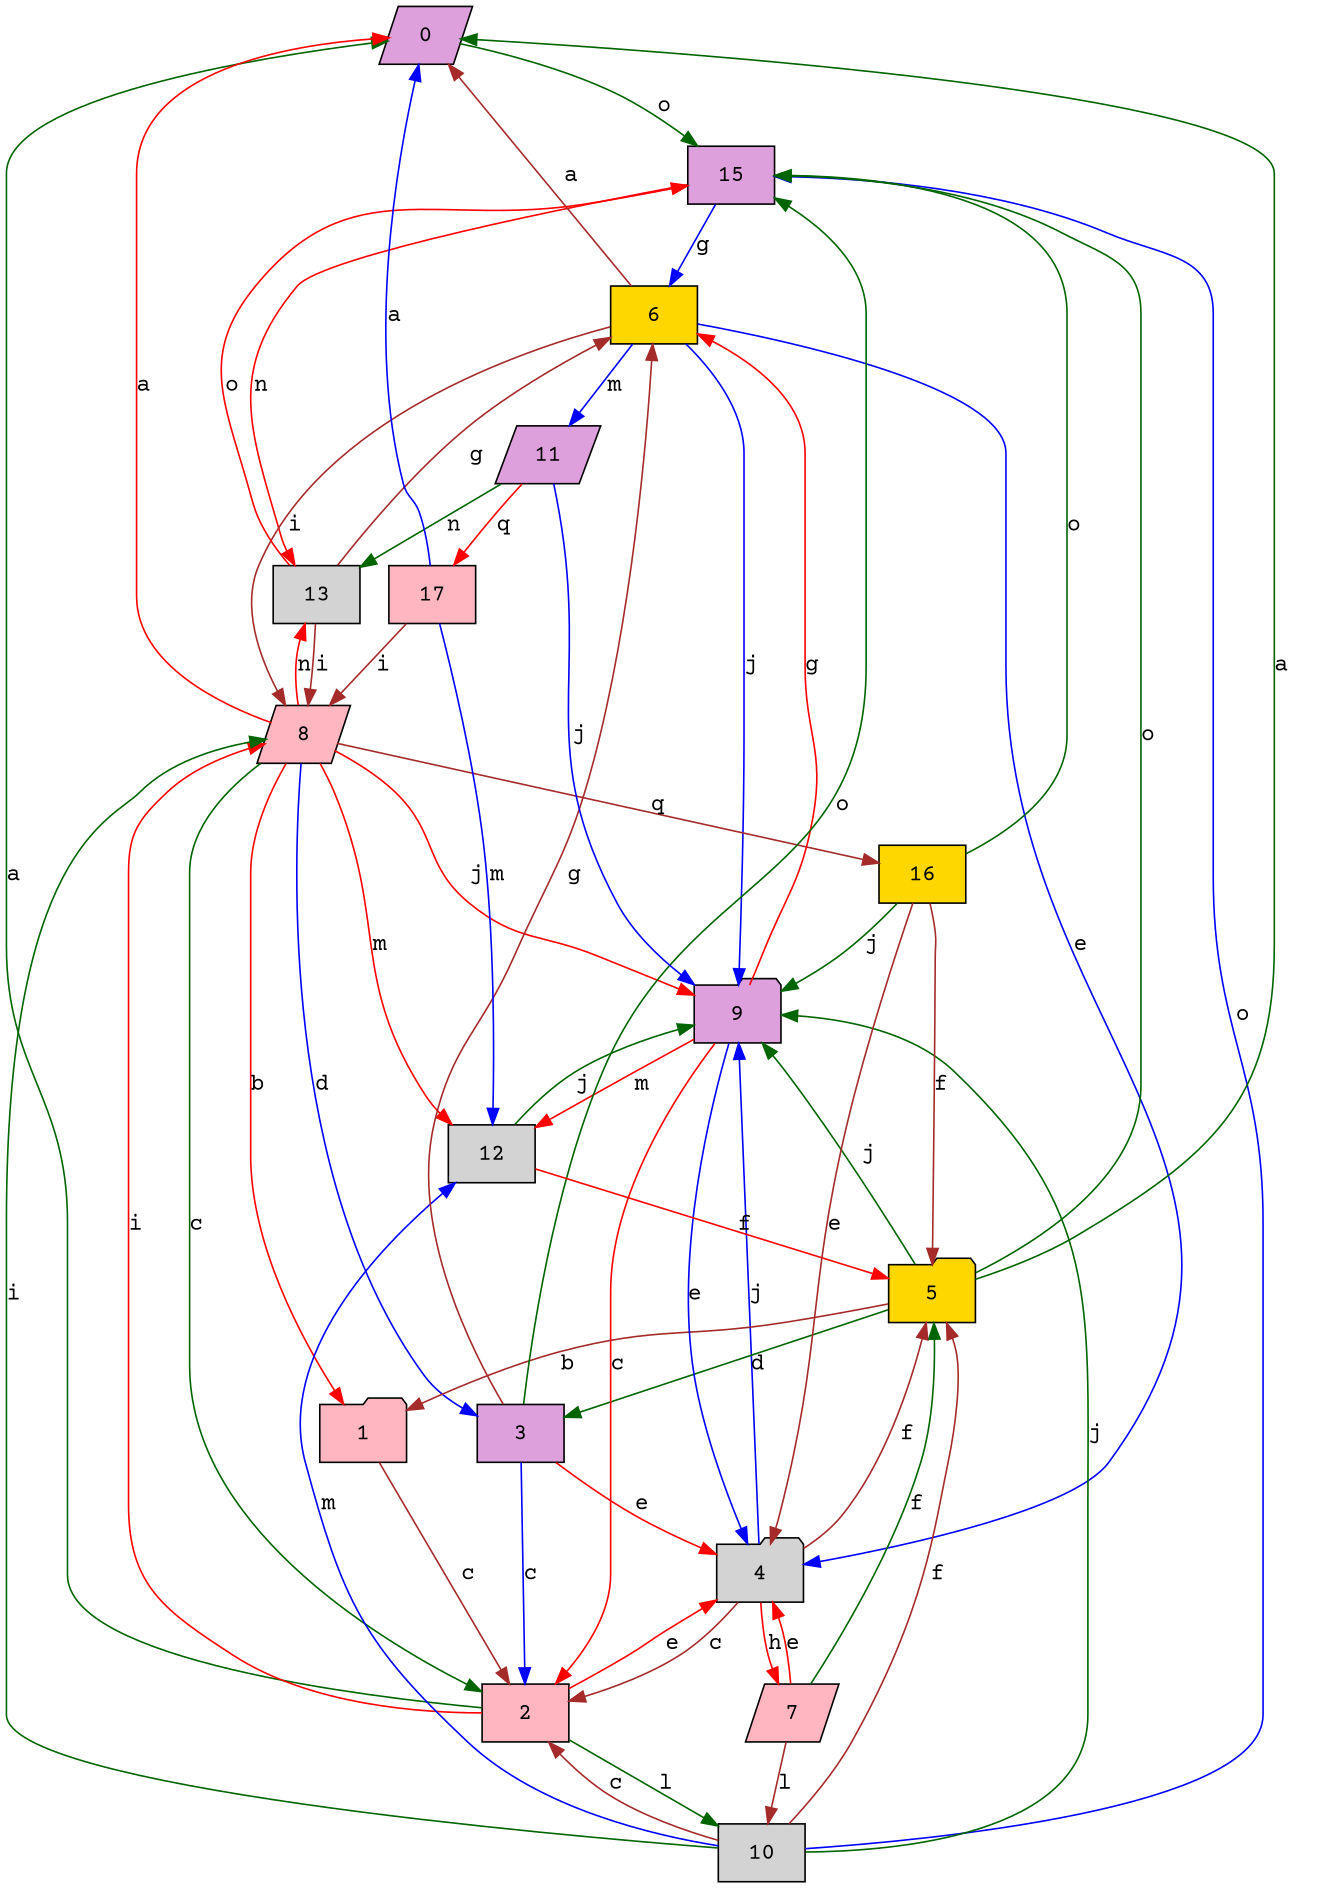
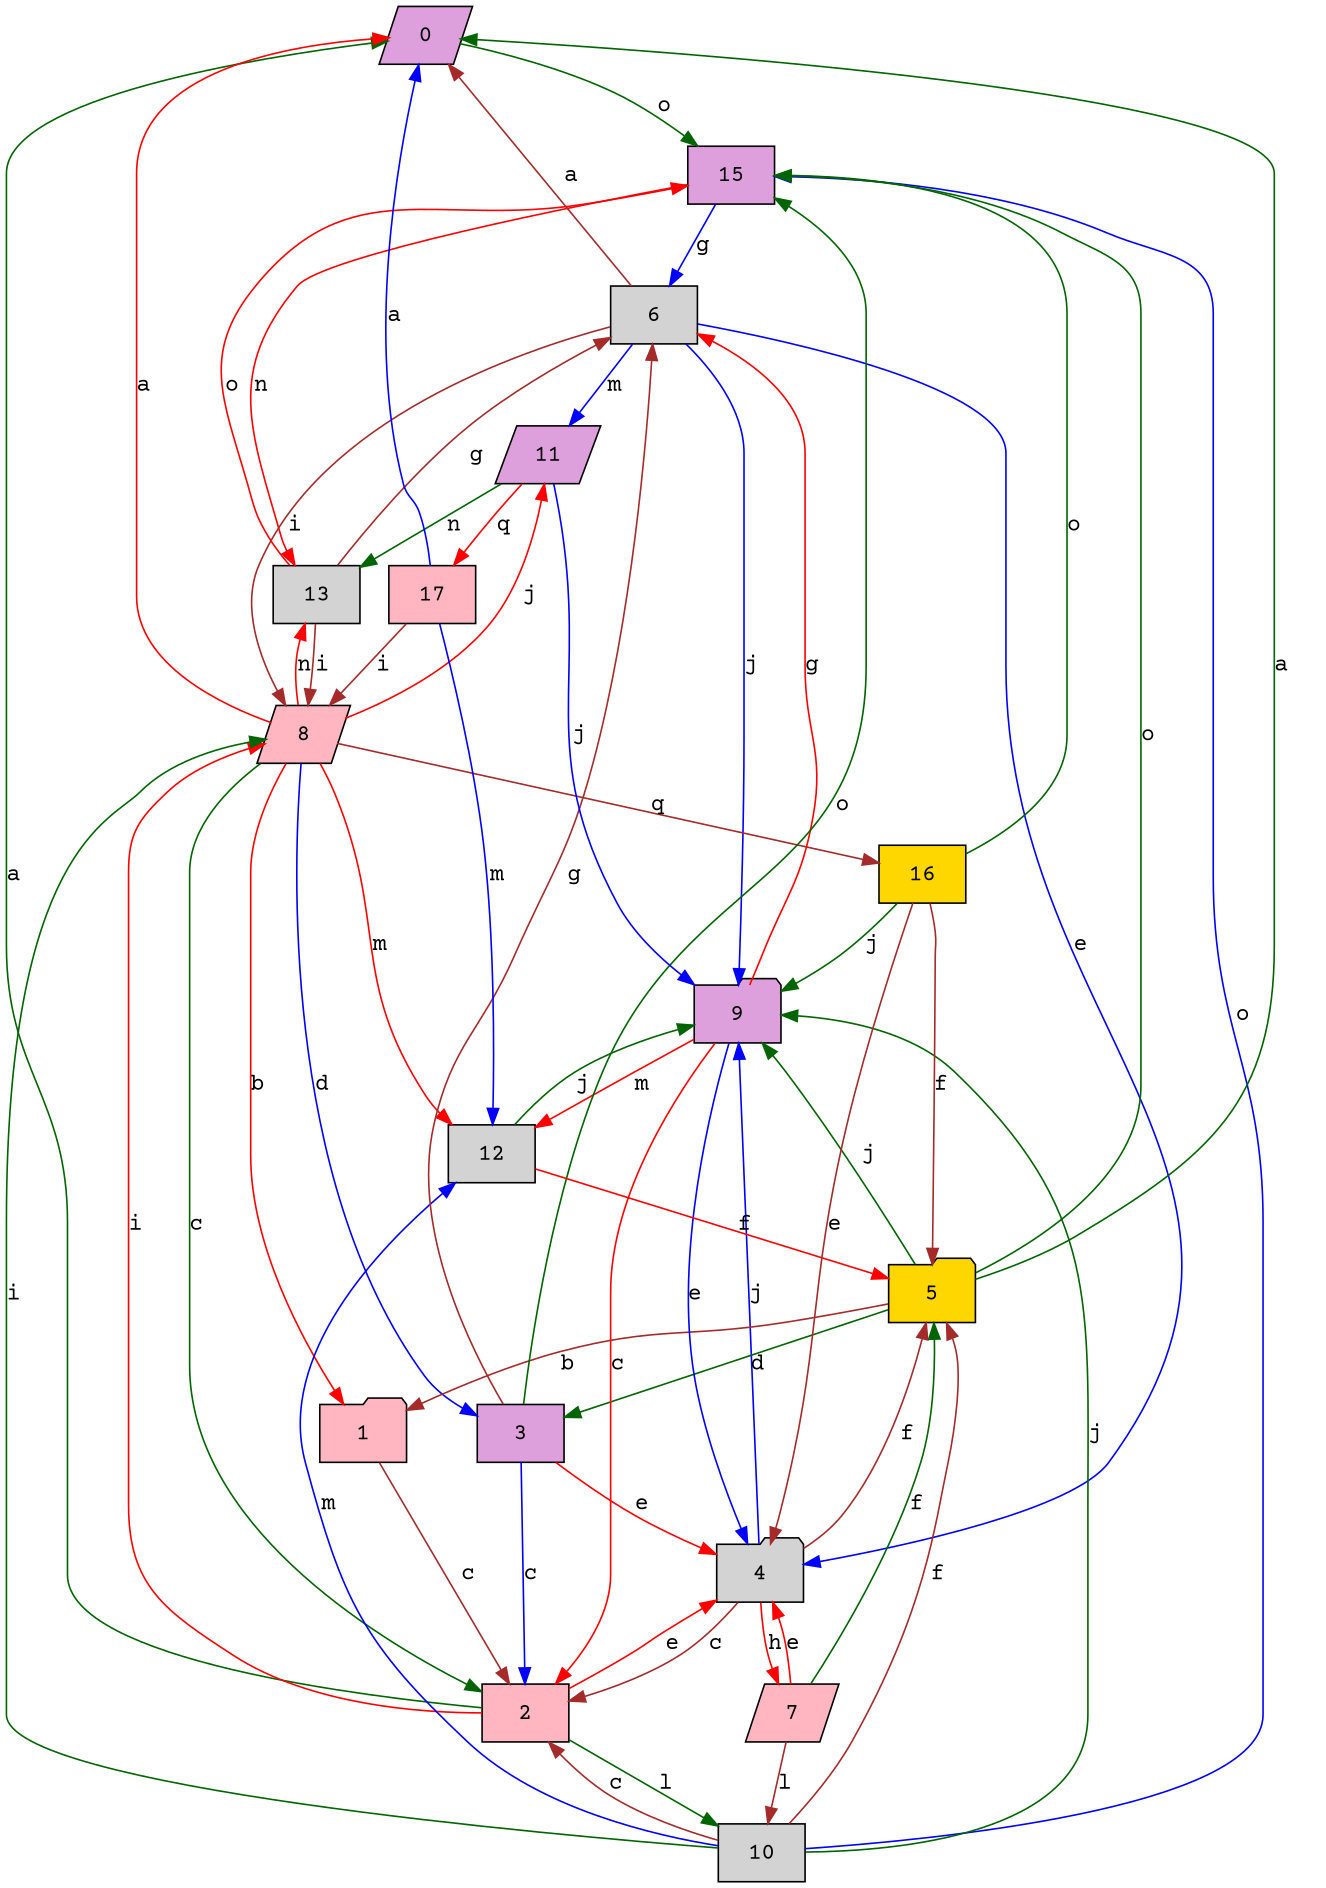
node "6": fillcolor gold -> lightgrey
edge "8" -> "9": now "8" -> "11"
